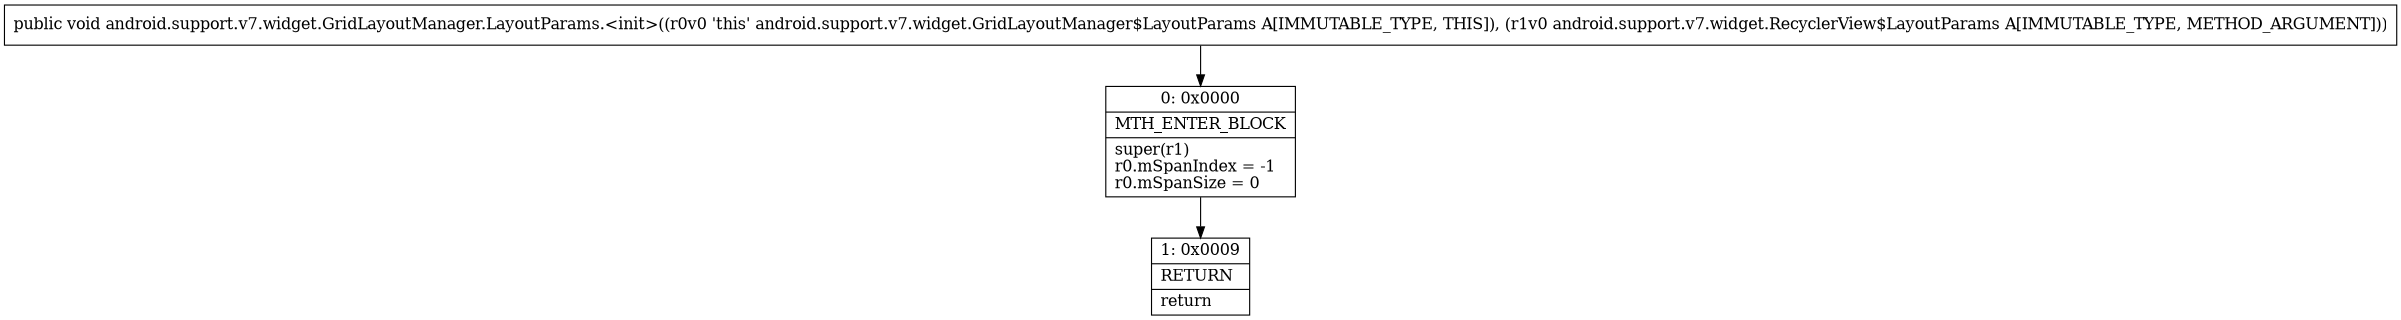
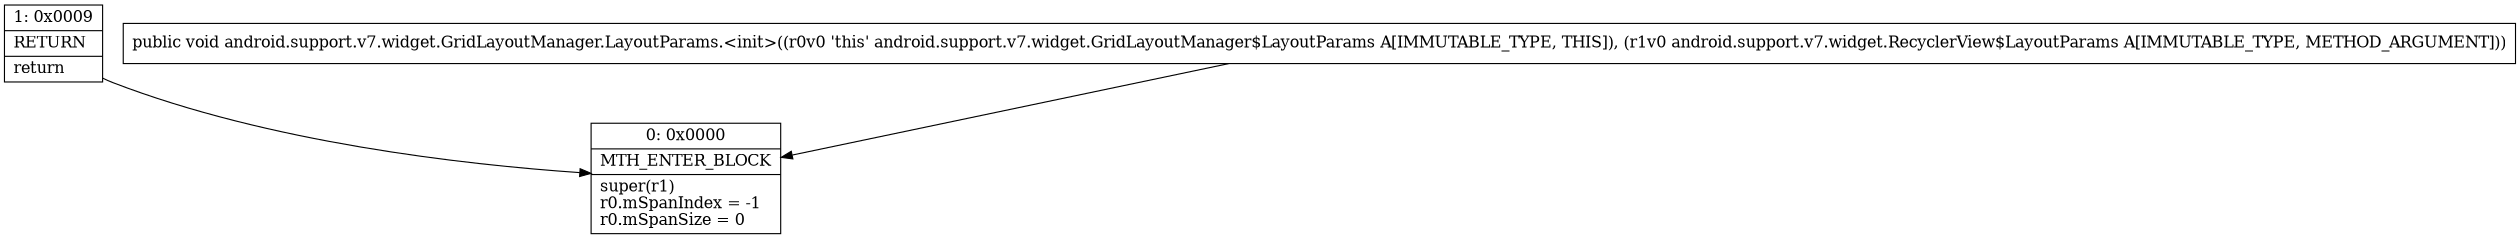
edge "0: 0x0000" -> "1: 0x0009": reversed
